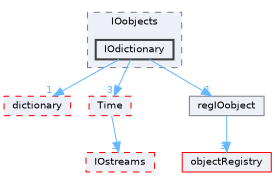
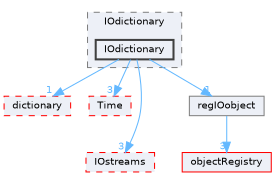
cluster "IOobjects": label "IOobjects" -> "IOdictionary"
edge "Time" -> "IOstreams": now "IOdictionary" -> "IOstreams"
